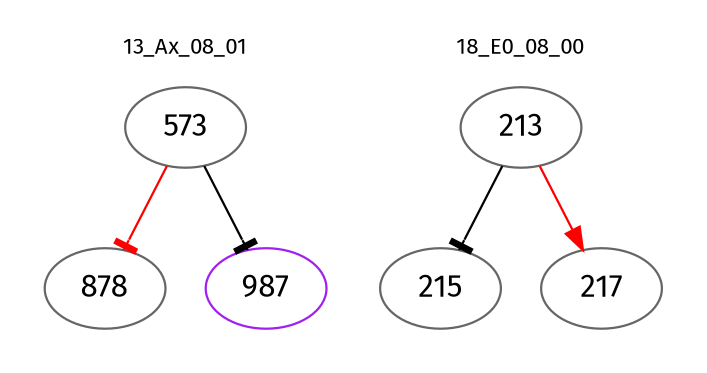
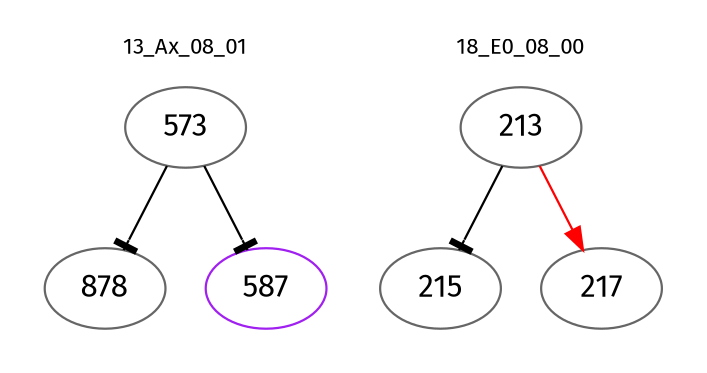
edge "573" -> "878": color red -> black
node "987": label "987" -> "587"
